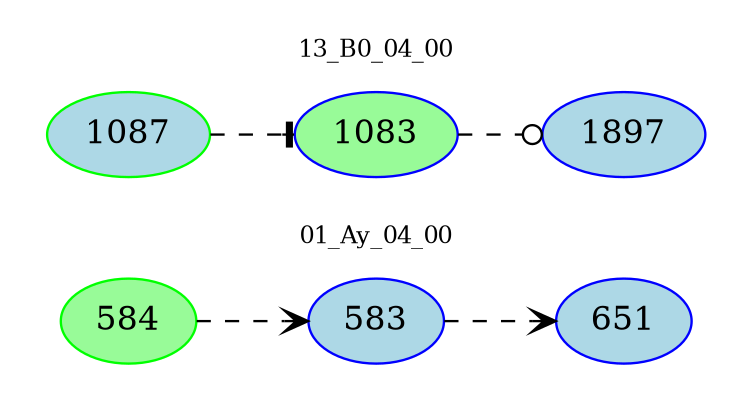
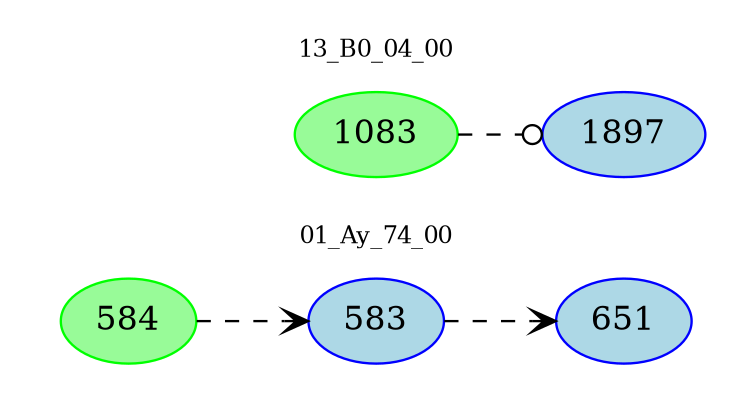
node "1087": removed
node "1083": color blue -> green
cluster "01_Ay_04_00": label "01_Ay_04_00" -> "01_Ay_74_00"
